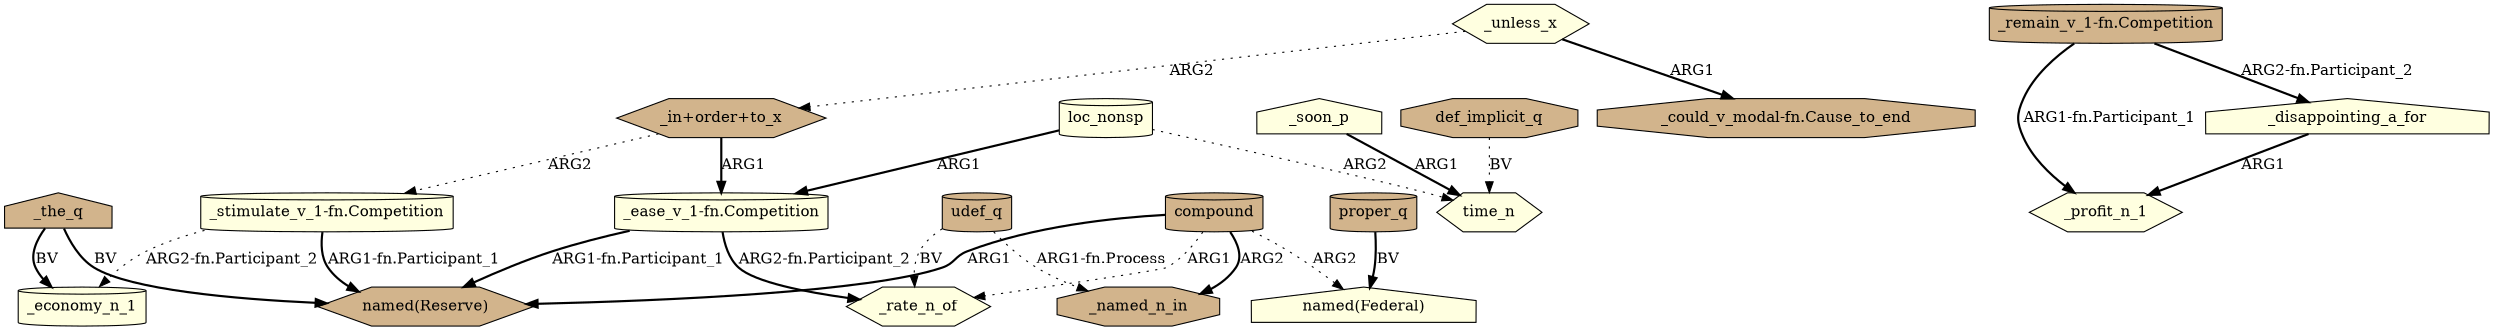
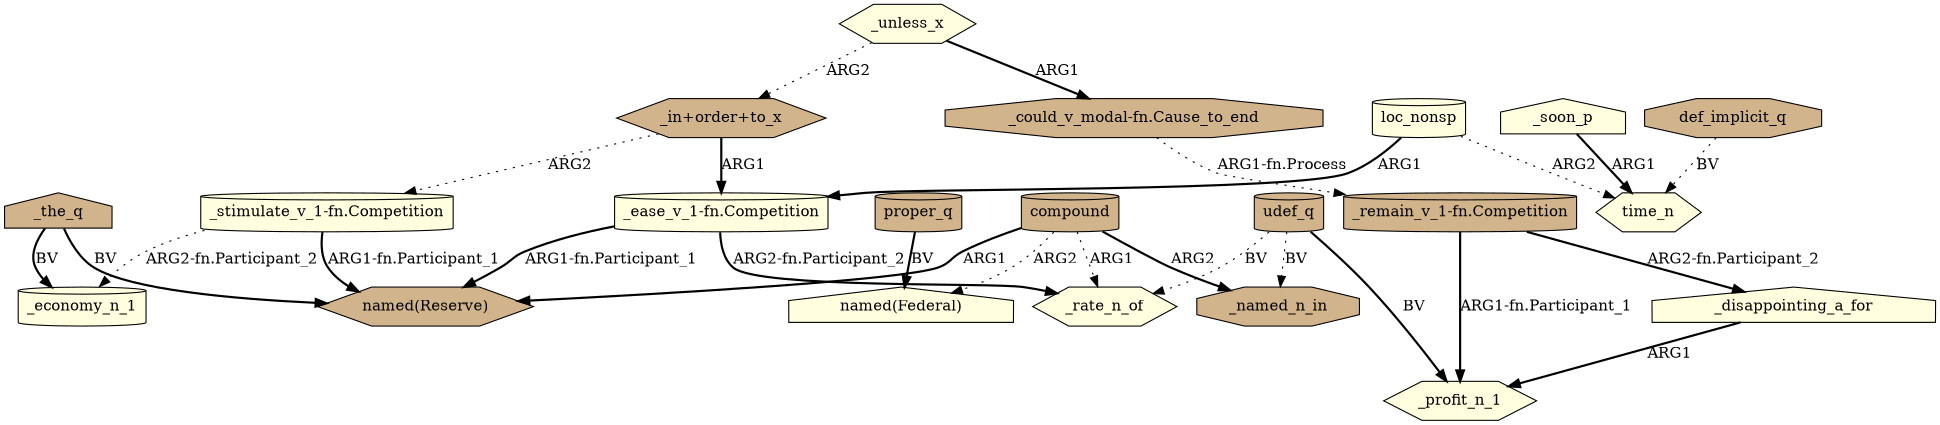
edge "_could_v_modal-fn.Cause_to_end" -> "_remain_v_1-fn.Competition": added, label "ARG1-fn.Process"
edge "udef_q" -> "_named_n_in": label "ARG1-fn.Process" -> "BV"
edge "udef_q" -> "_profit_n_1": added, label "BV"
